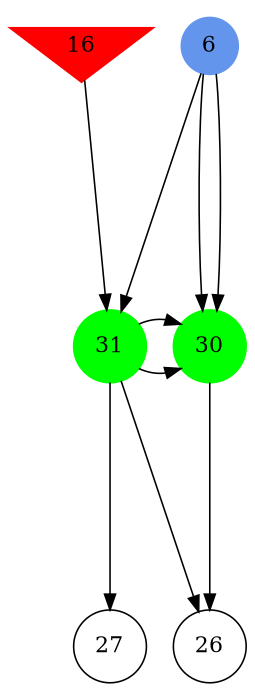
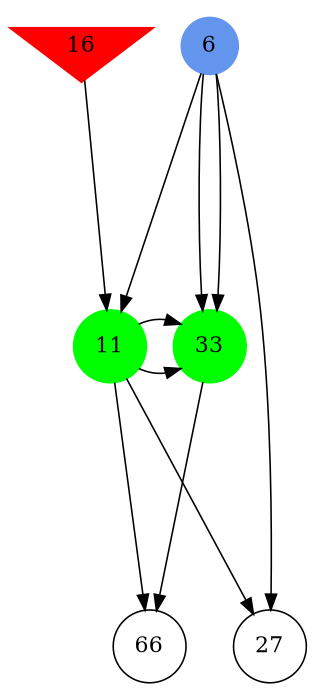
edge "6" -> "27": added
node "31": label "31" -> "11"
node "30": label "30" -> "33"
node "26": label "26" -> "66"
